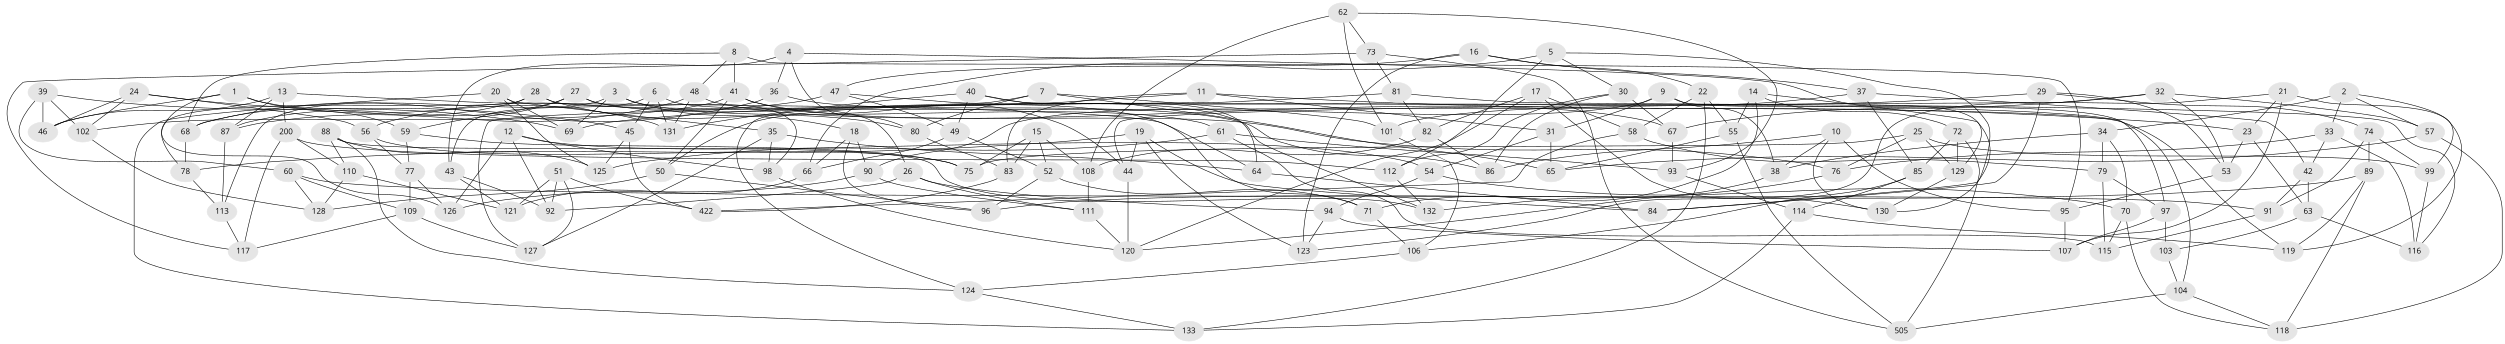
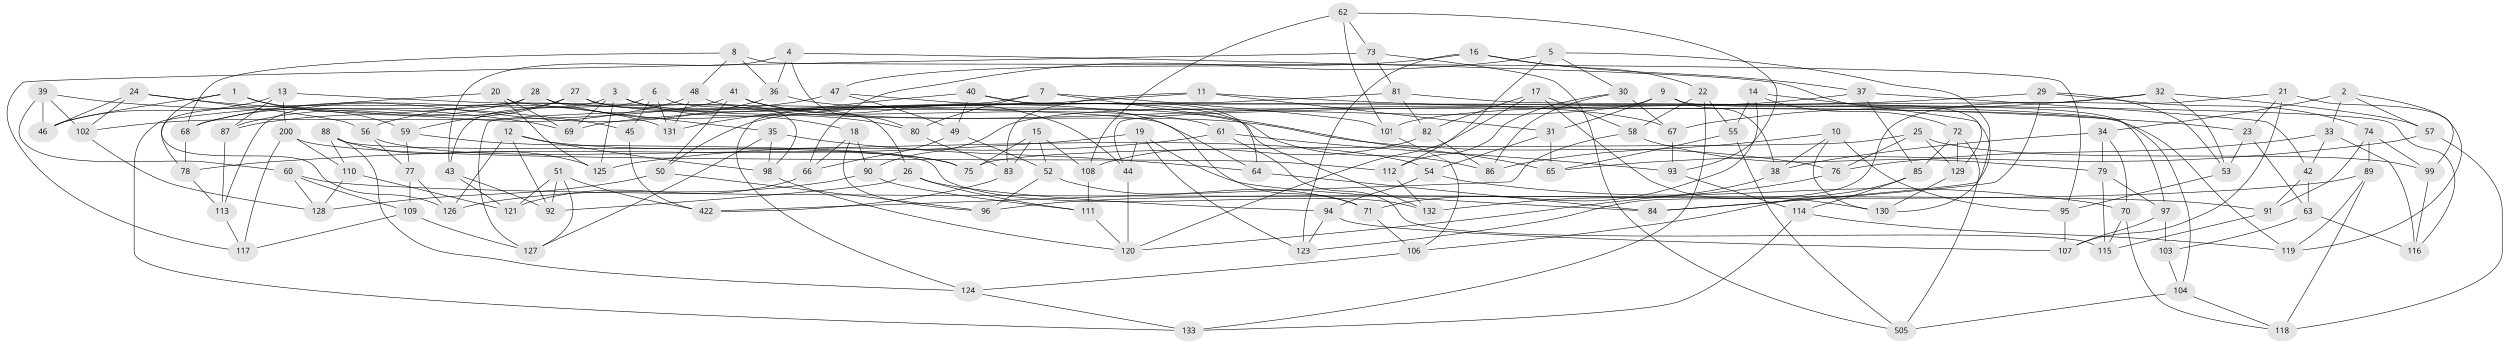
edge "8" -- "41": now "8" -- "36"
edge "45" -- "125": now "3" -- "125"
